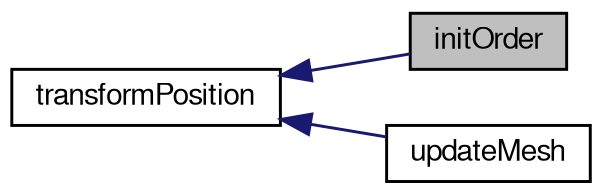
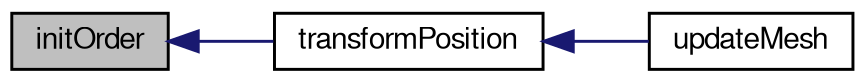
edge "initOrder" -> "transformPosition": reversed
